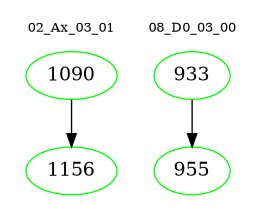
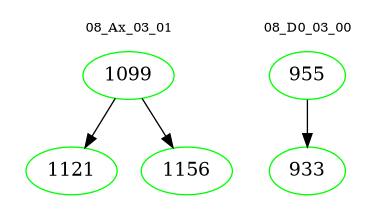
cluster "02_Ax_03_01": label "02_Ax_03_01" -> "08_Ax_03_01"
node "1090": label "1090" -> "1099"
edge "933" -> "955": reversed
node "1121": added
